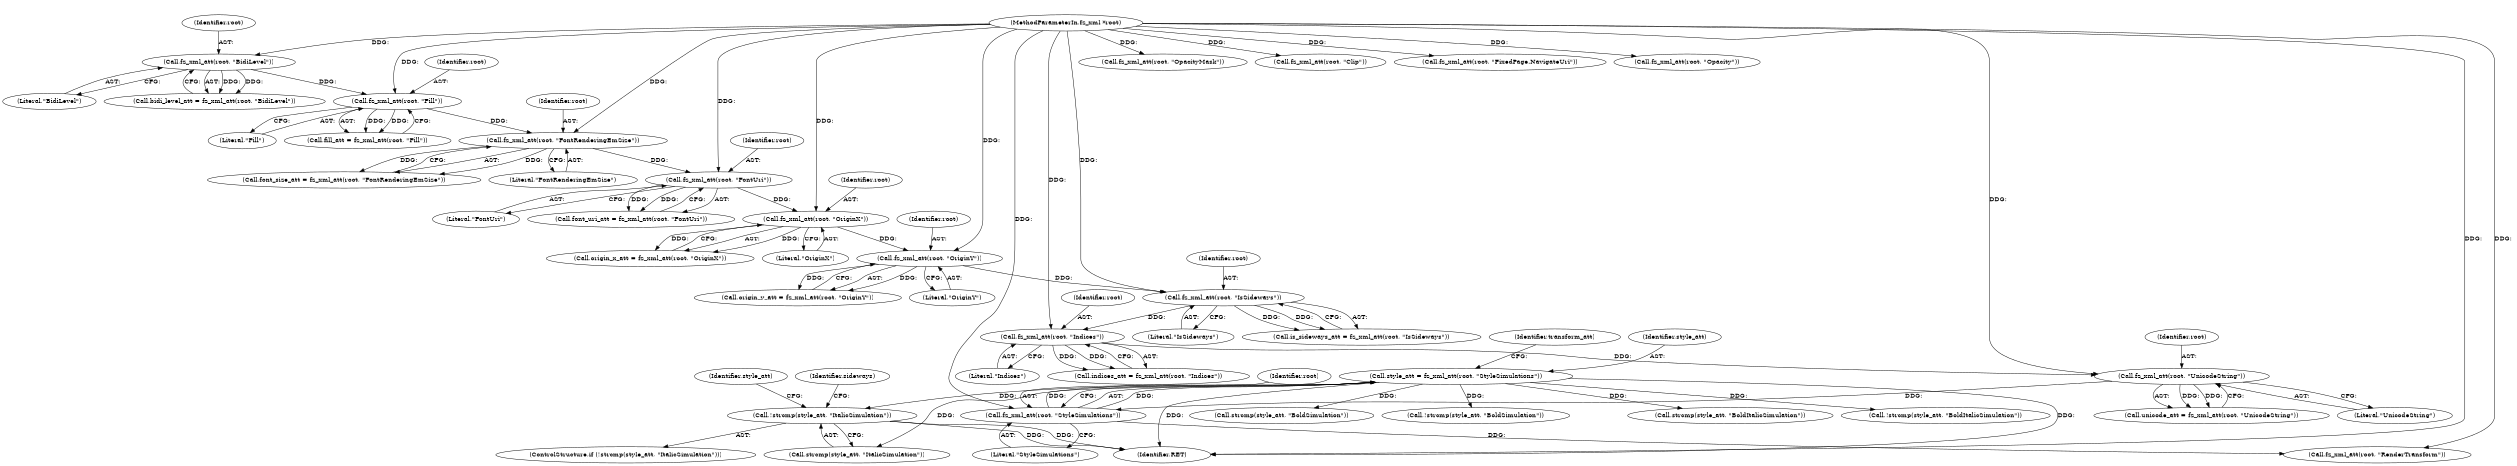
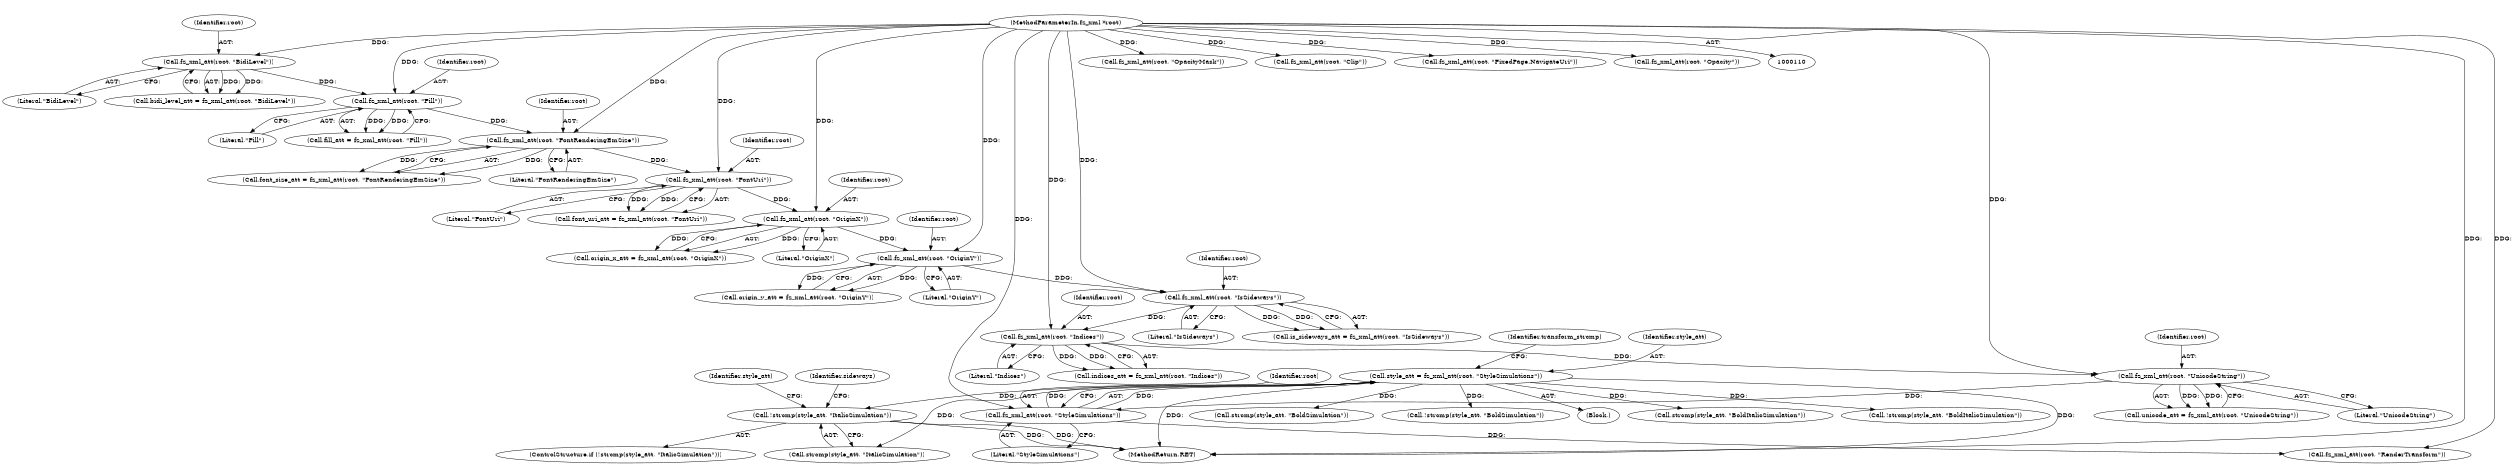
node "1000110": added
node "(Identifier,transform_att)": label "(Identifier,transform_att)" -> "(Identifier,transform_strcmp)"
node "(Block,)": added
node "(Identifier,RET)": label "(Identifier,RET)" -> "(MethodReturn,RET)"
